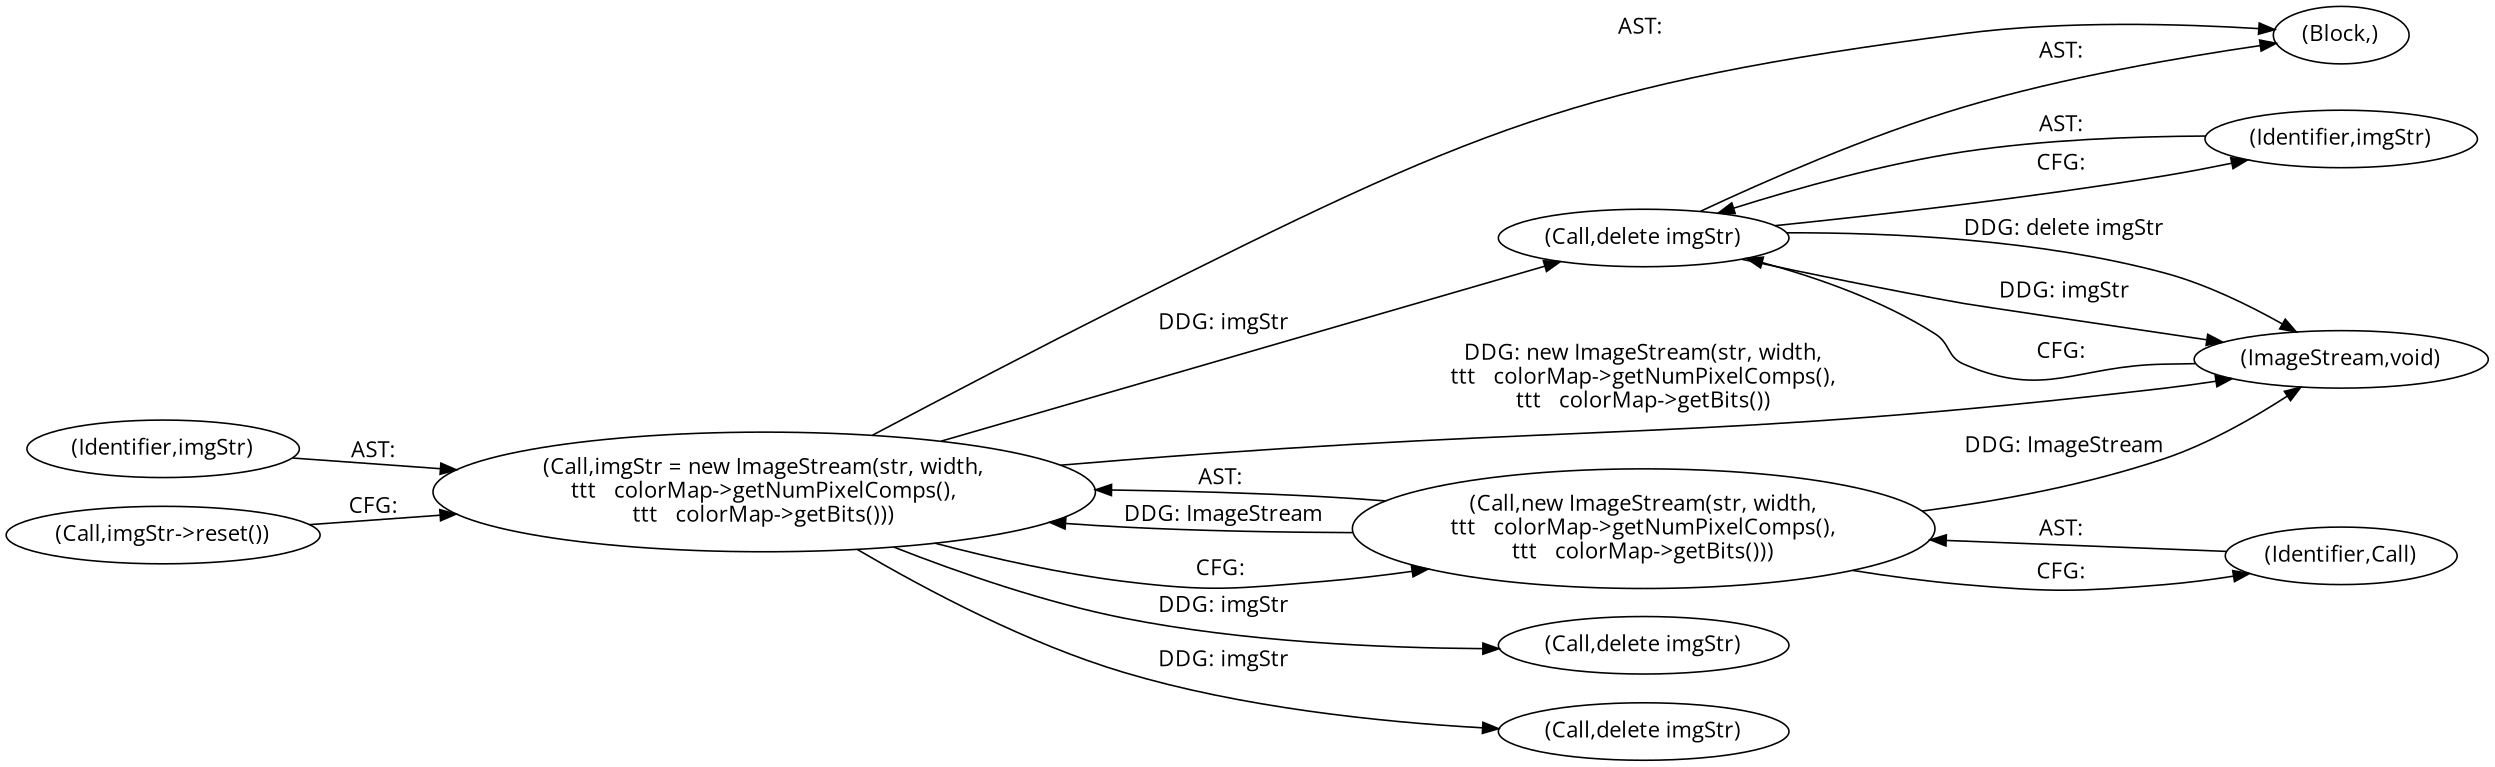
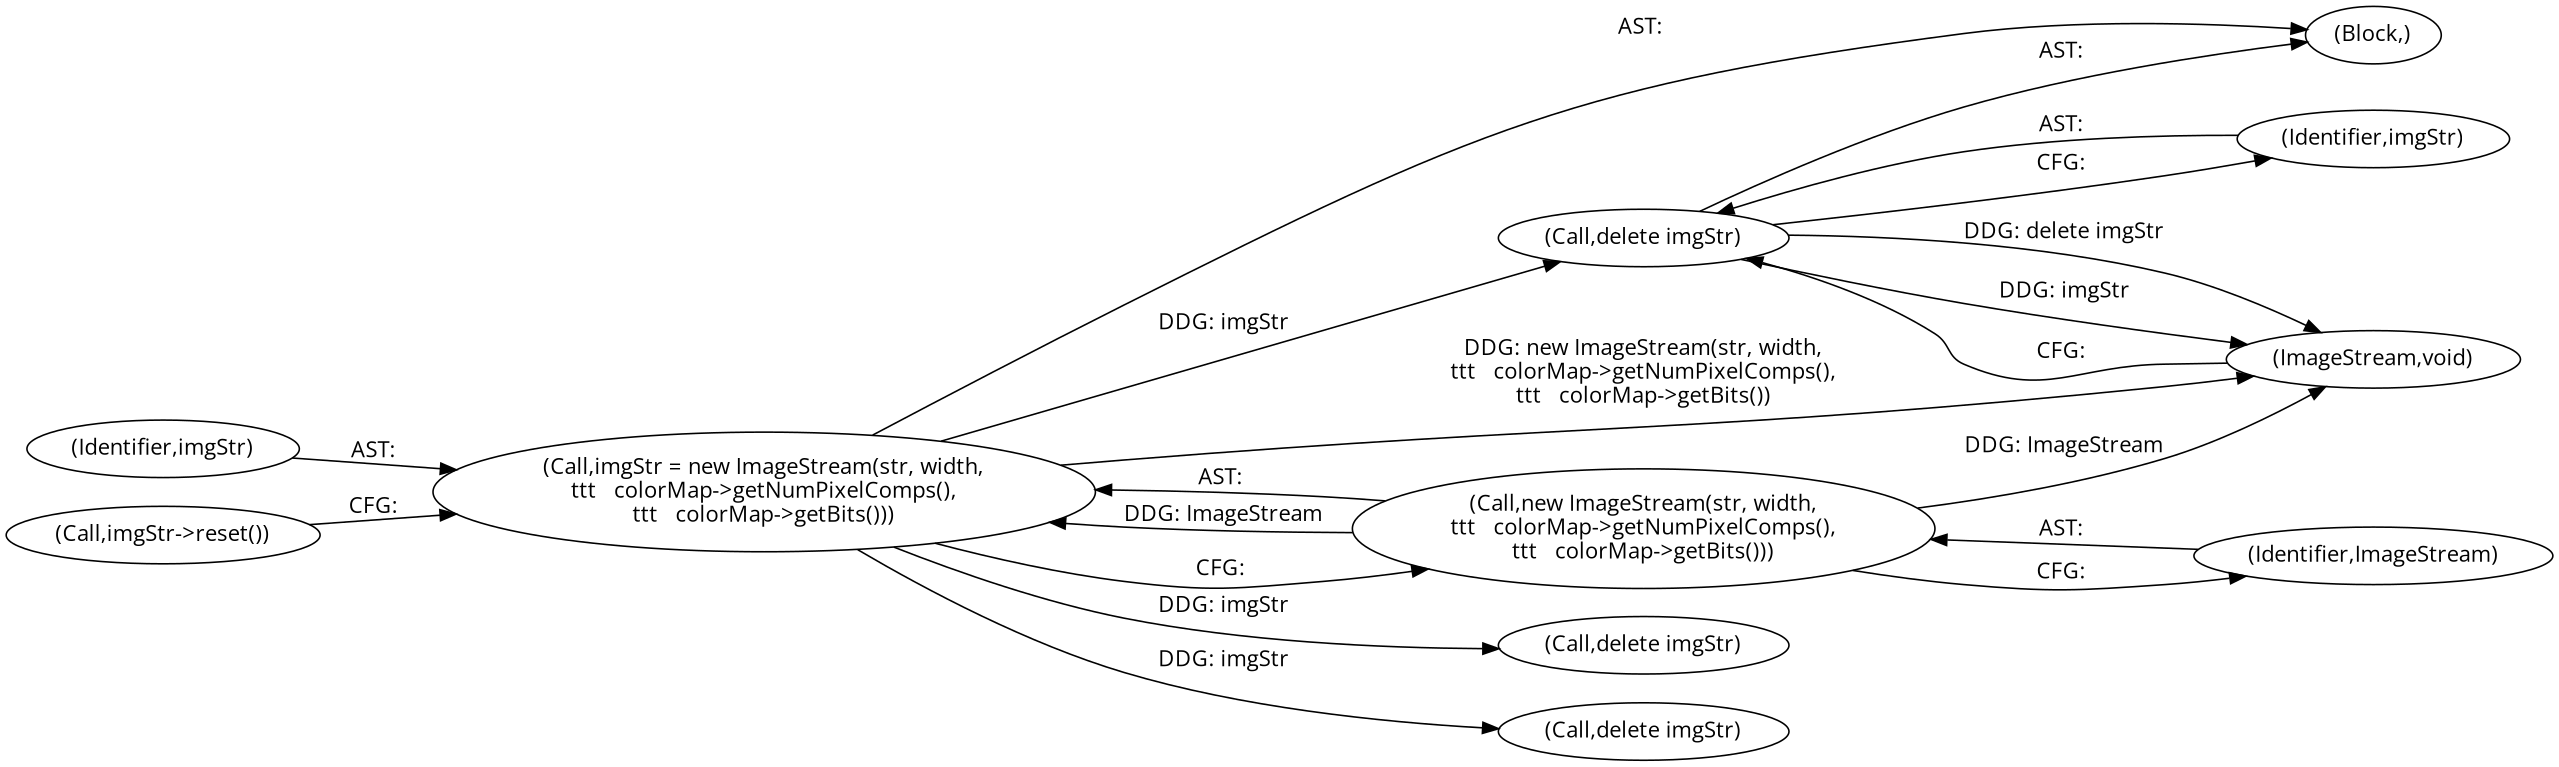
node "(Identifier,Call)": label "(Identifier,Call)" -> "(Identifier,ImageStream)"
